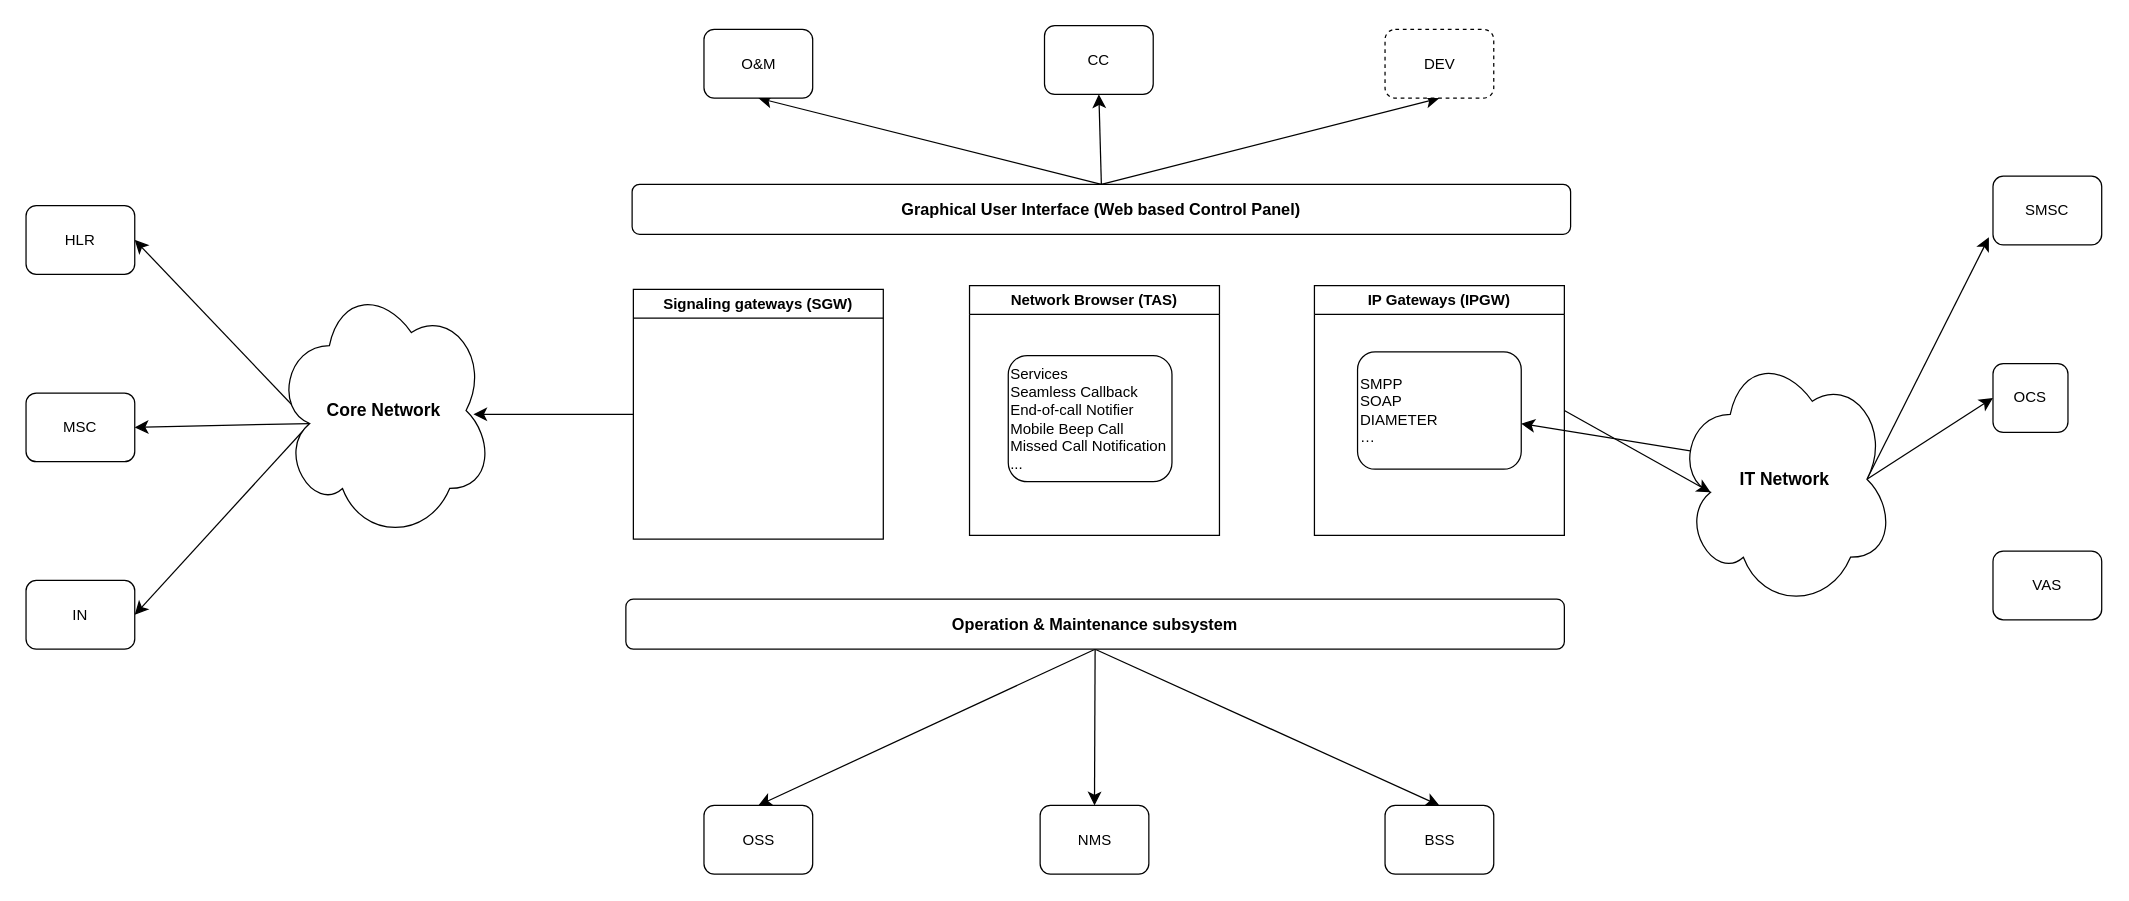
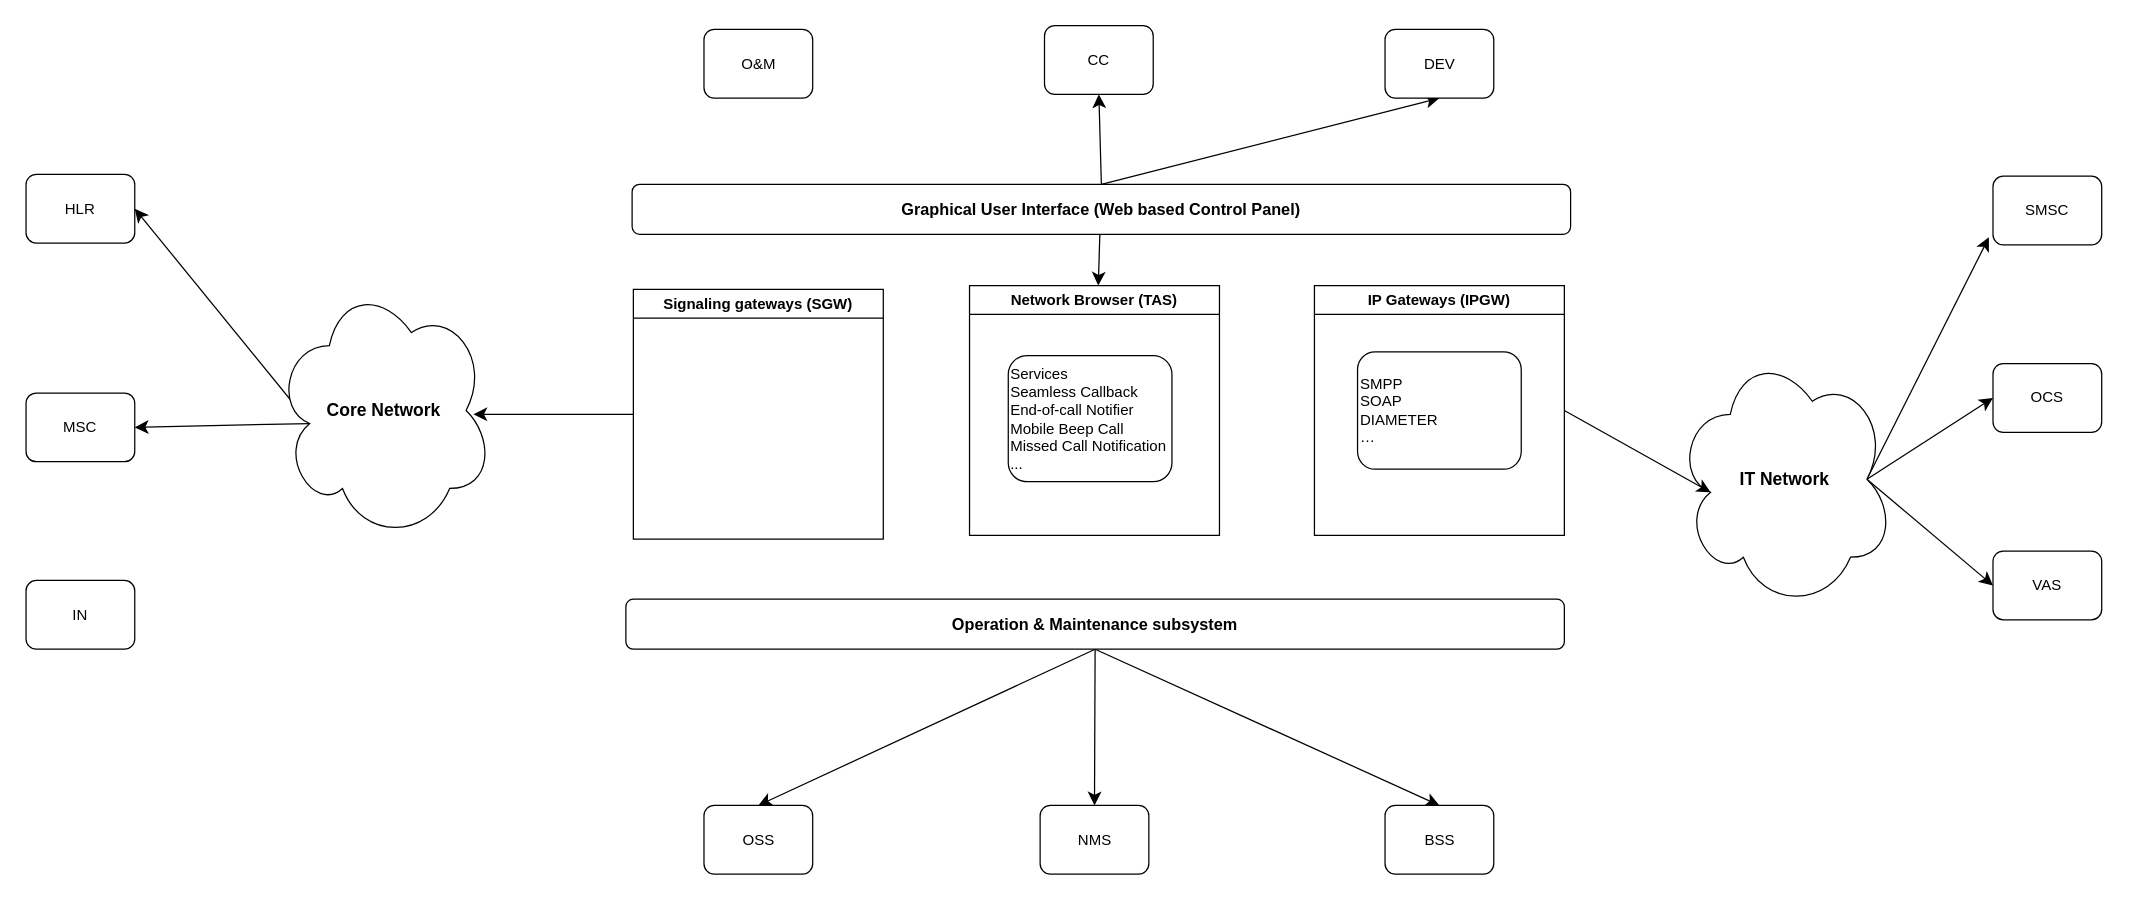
node "DEV": style dashed -> solid
edge "Graphical User Interface (Web based Control Panel)" -> "O&M": now "Graphical User Interface (Web based Control Panel)" -> "Network Browser (TAS)"
node "HLR": moved (80, 240) -> (80, 209)
node "OCS": size 75x69 -> 109x69
edge "IT Network" -> "SMPP SOAP DIAMETER …": now "IT Network" -> "VAS"
edge "Core Network" -> "IN": removed
